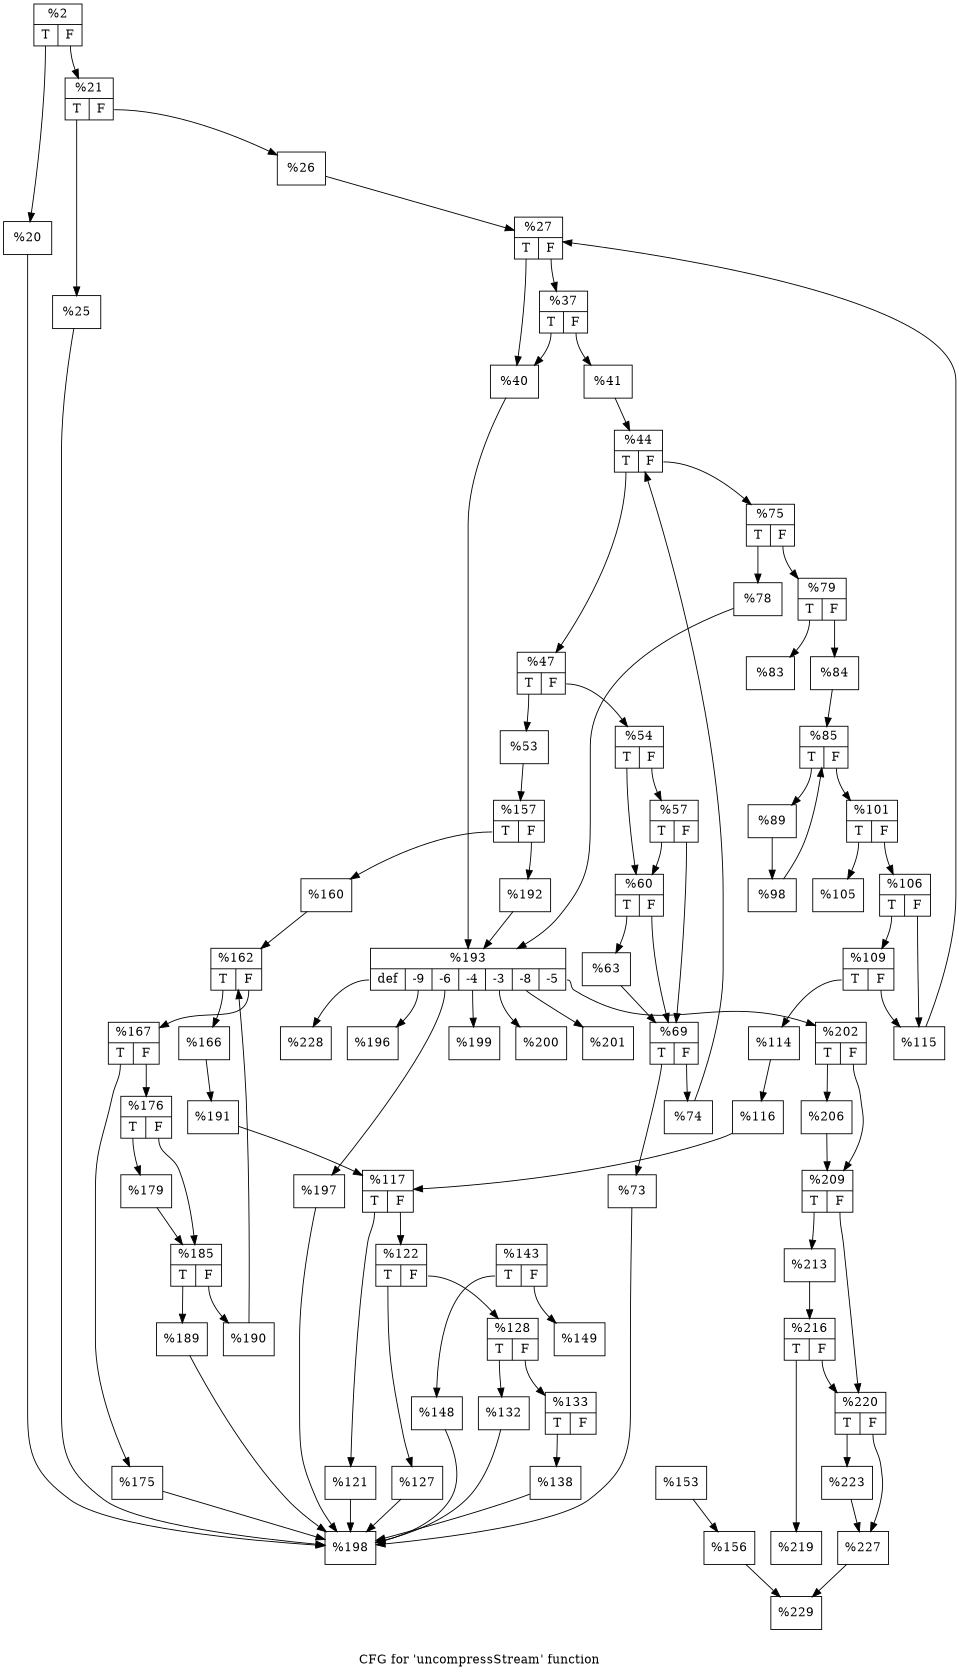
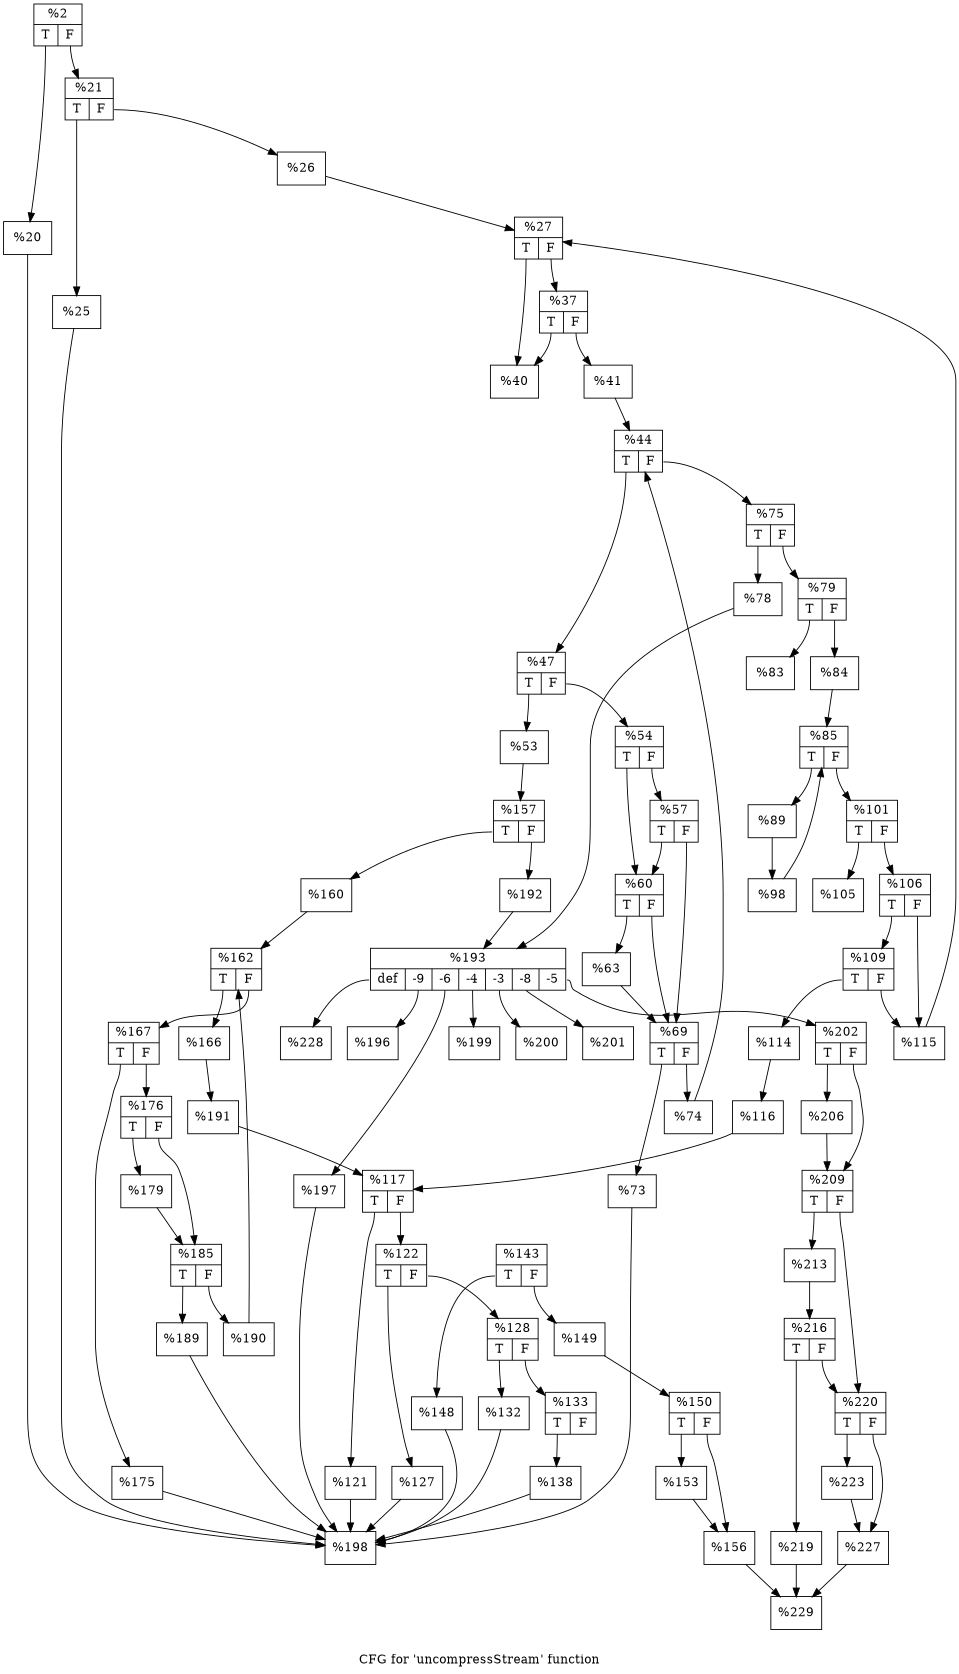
edge "%40" -> "%193": removed
node "%150": added
edge "%219" -> "%229": added
